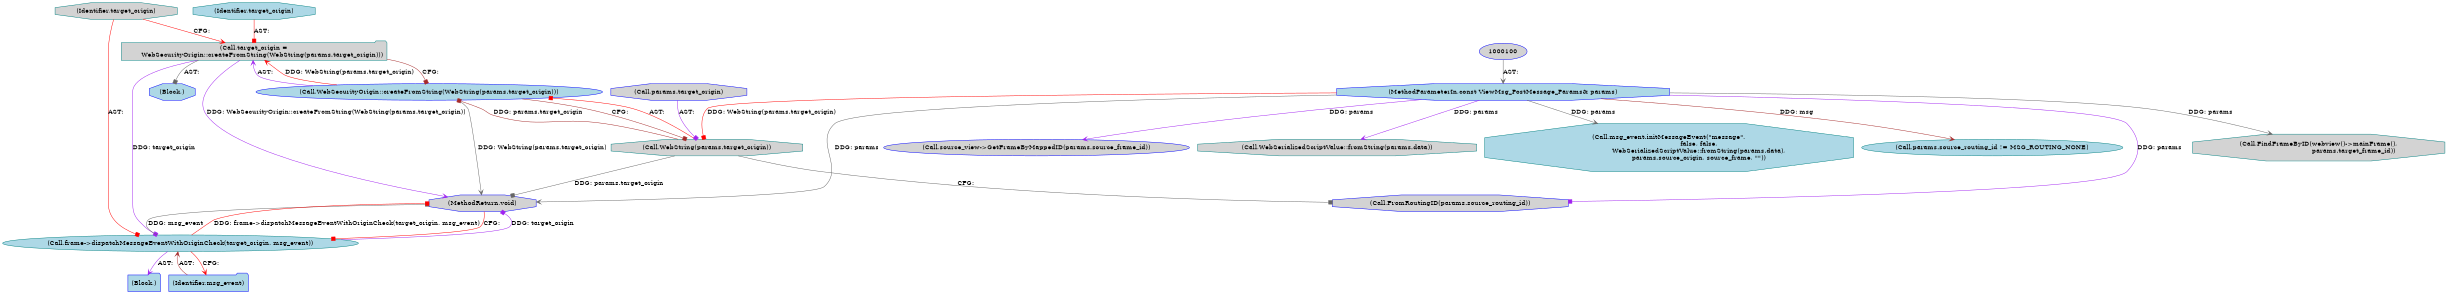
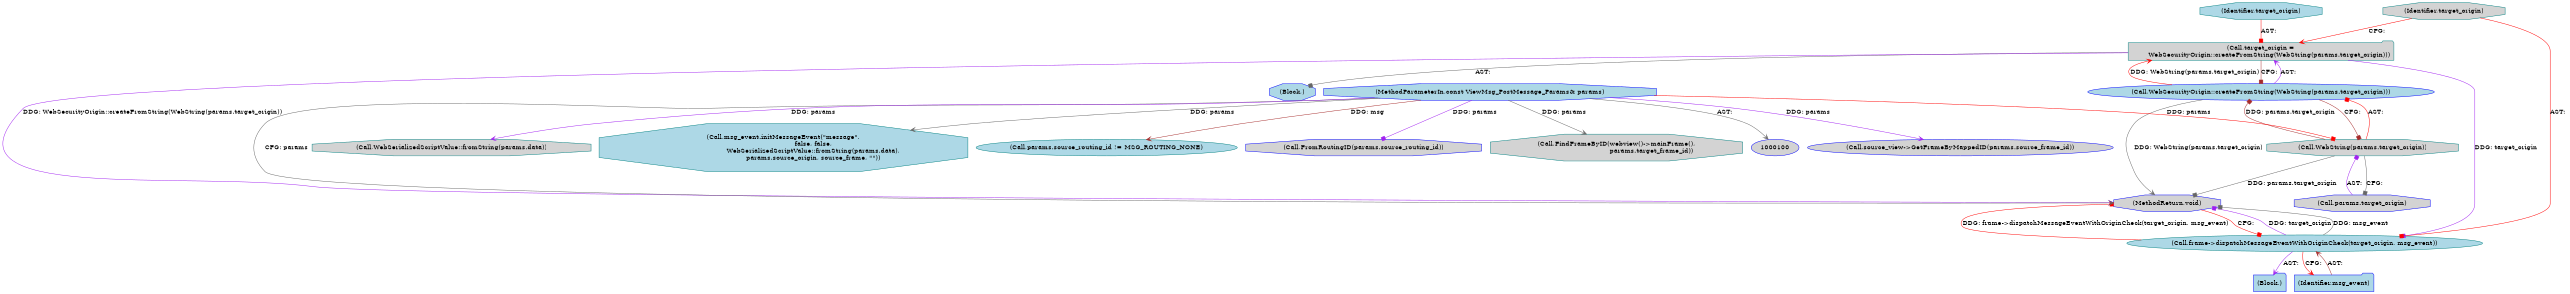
edge "1000100" -> "(MethodParameterIn,const ViewMsg_PostMessage_Params& params)": reversed
edge "(MethodParameterIn,const ViewMsg_PostMessage_Params& params)" -> "(Call,WebString(params.target_origin))": label "DDG: WebString(params.target_origin)" -> "DDG: params"
edge "(MethodParameterIn,const ViewMsg_PostMessage_Params& params)" -> "(MethodReturn,void)": label "DDG: params" -> "CFG: params"
edge "(Call,WebString(params.target_origin))" -> "(Call,FromRoutingID(params.source_routing_id))": now "(Call,WebString(params.target_origin))" -> "(Call,params.target_origin)"
